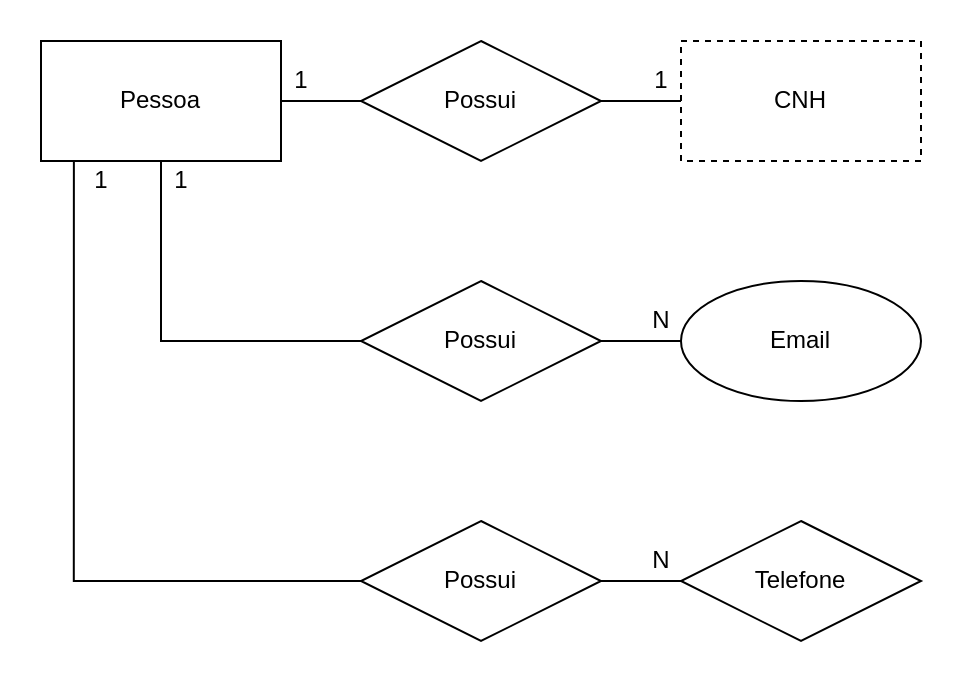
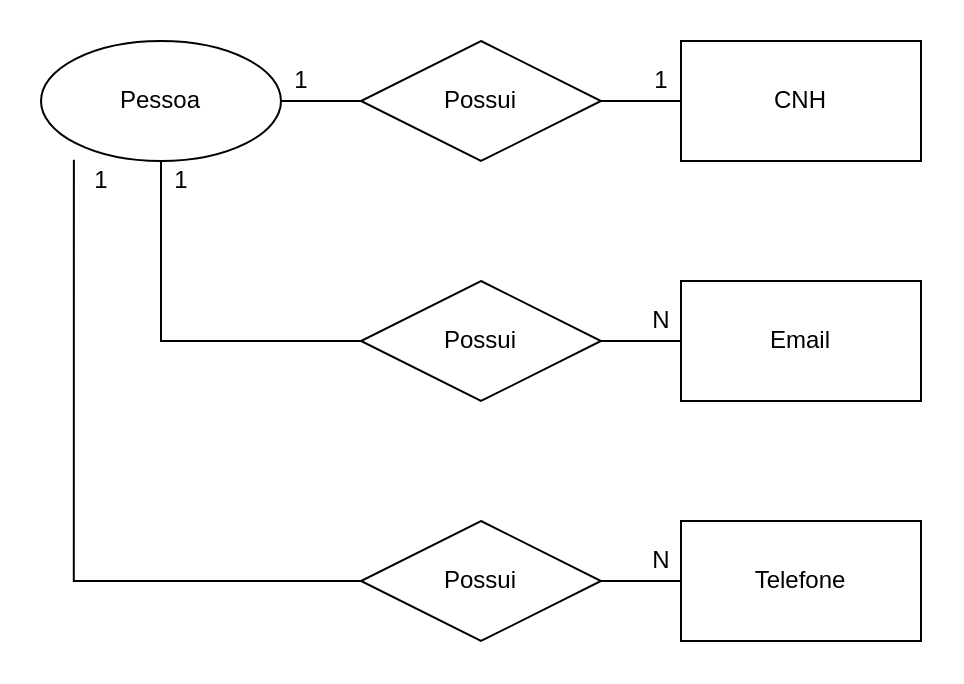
node "Pessoa": shape rectangle -> ellipse
node "CNH": style dashed -> solid
node "Email": shape ellipse -> rectangle
node "Telefone": shape diamond -> rectangle
